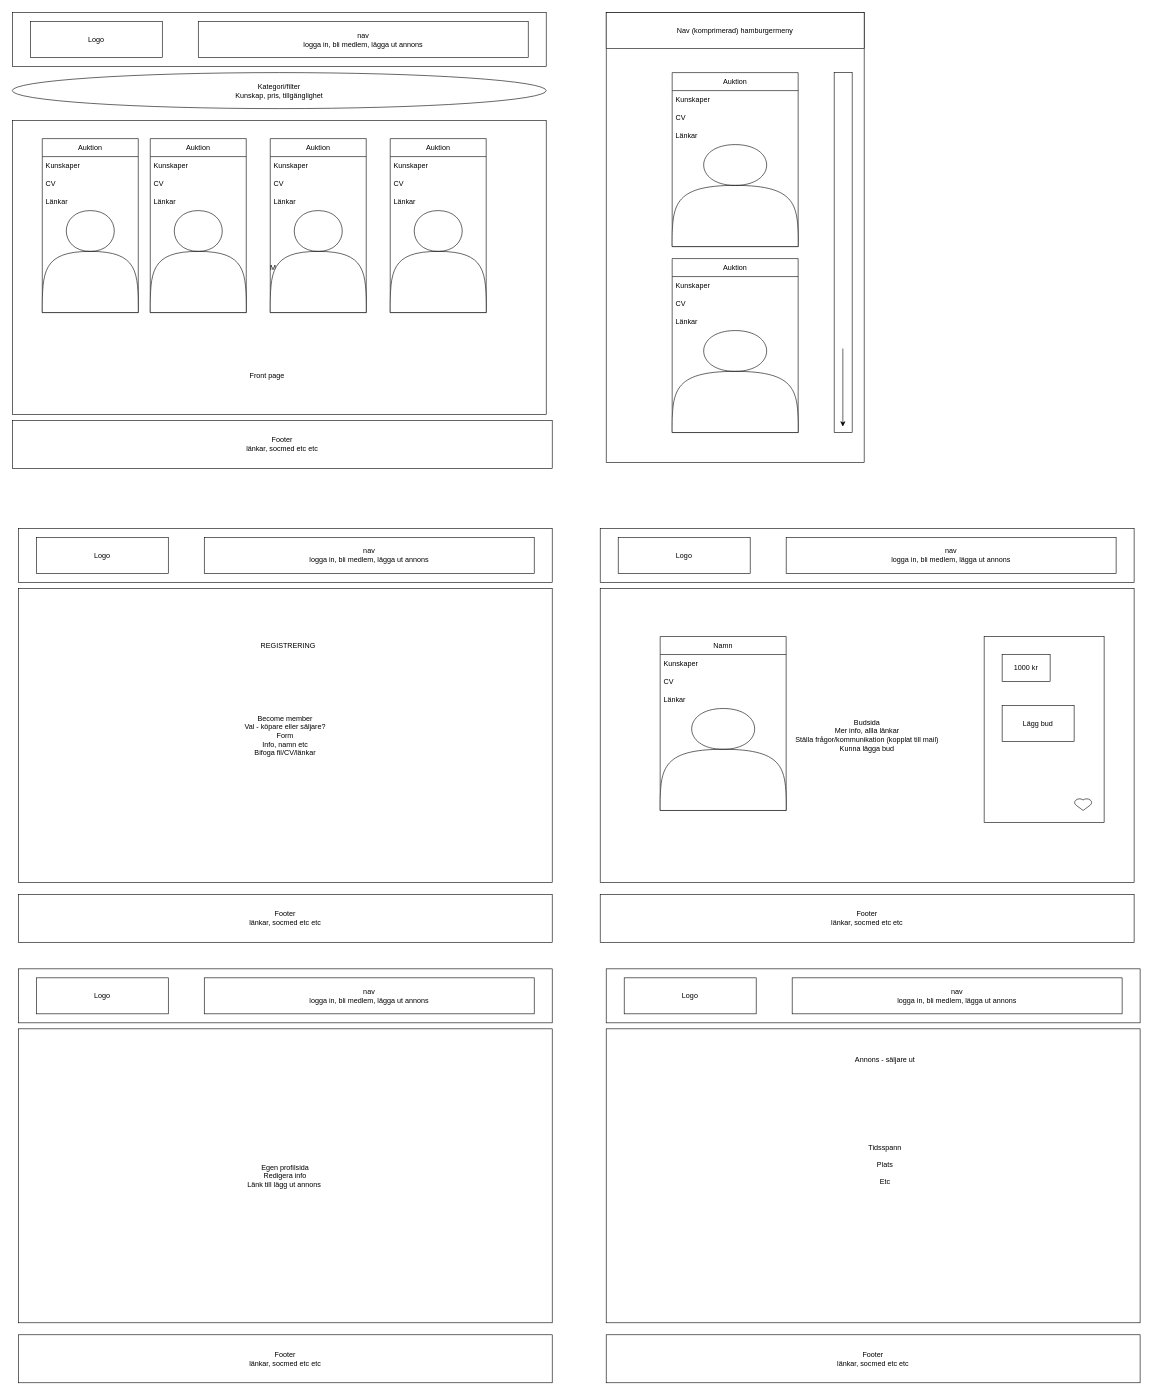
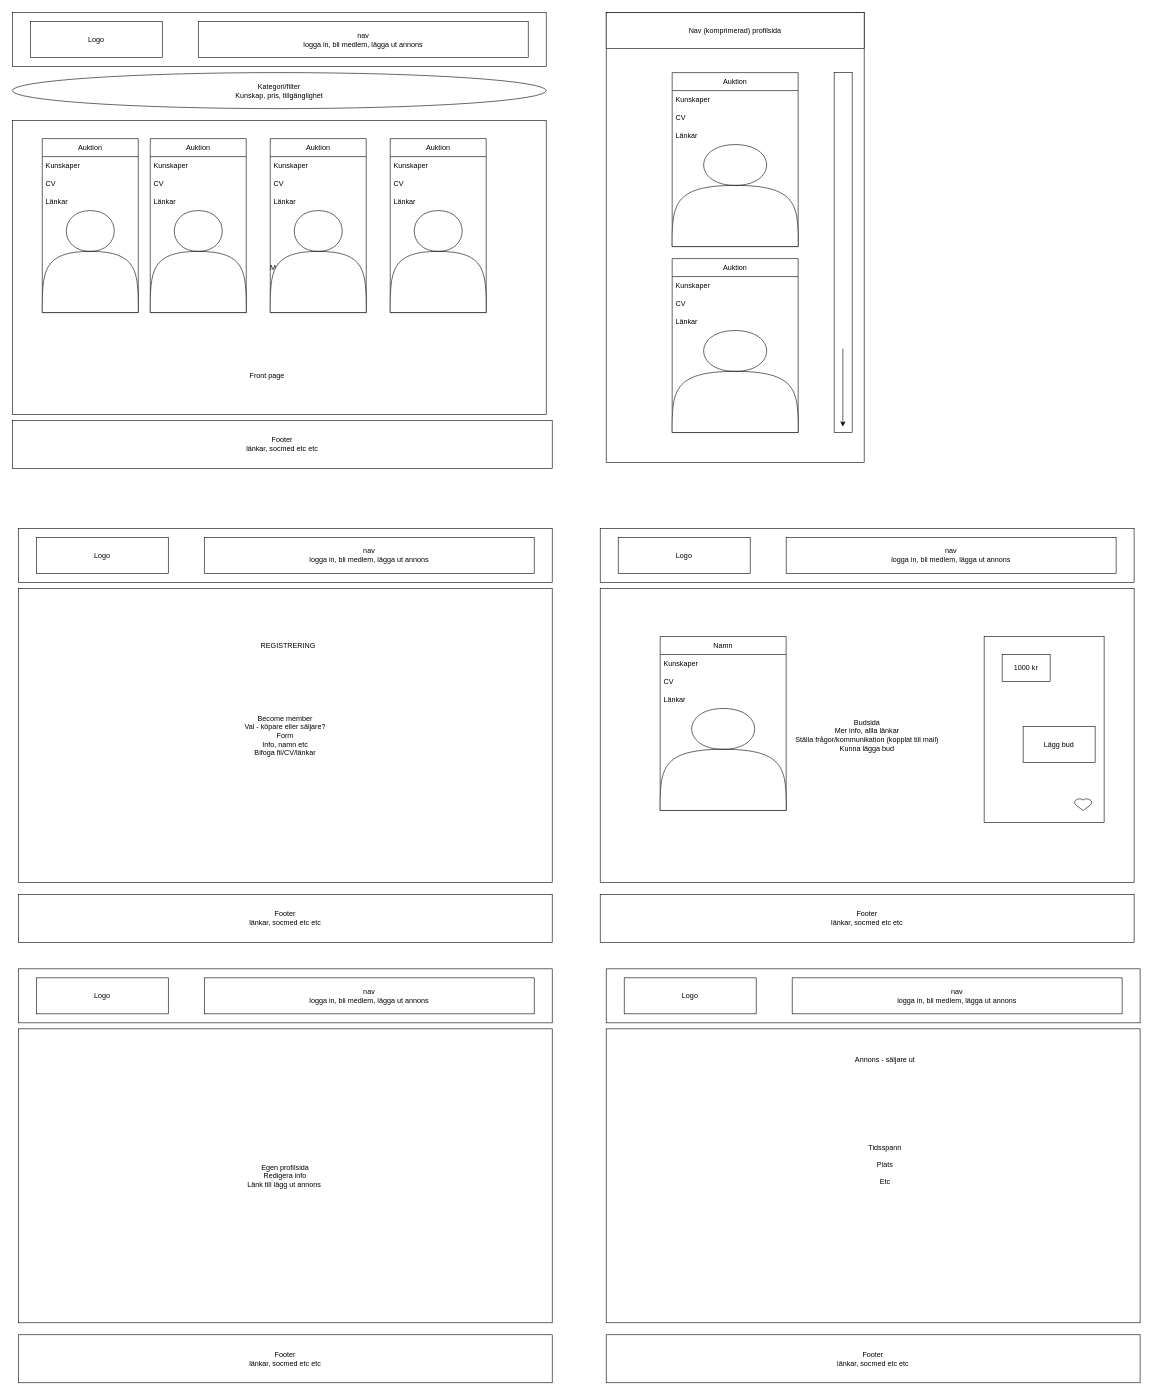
node "Nav (komprimerad) hamburgermeny": label "Nav (komprimerad) hamburgermeny" -> "Nav (komprimerad) profilsida"
node "Lägg bud": moved (1038, 723) -> (1059, 744)
